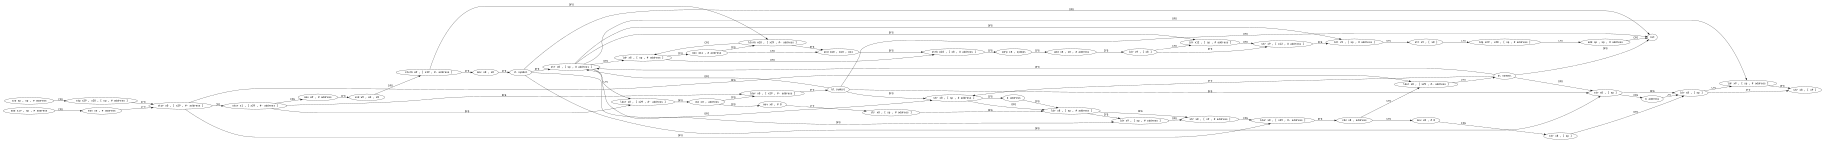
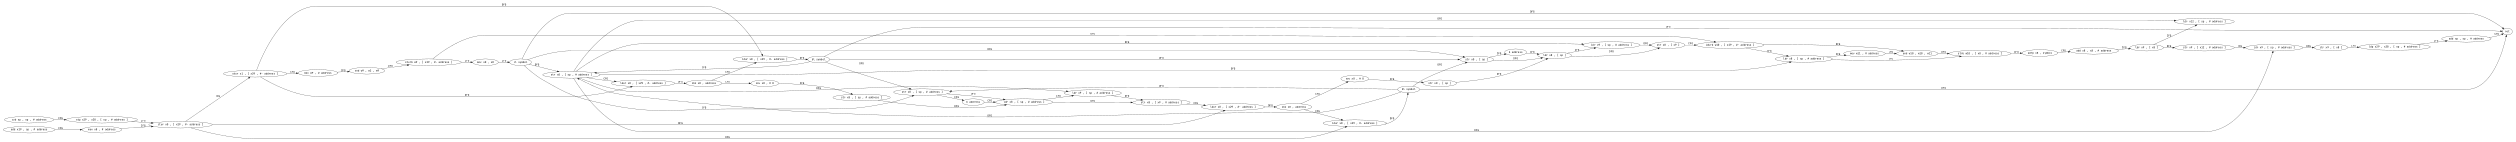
edge "ldr x12 , [ sp , # address ]" -> "str x9 , [ x12 , # address ]": removed, label "DFG"
edge "mov w11 , # address" -> "ldurb w10 , [ x29 , #- address ]": now "str x8 , [ x9 ]" -> "ldurb w10 , [ x29 , #- address ]"
